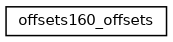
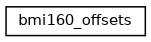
node "offsets160_offsets": label "offsets160_offsets" -> "bmi160_offsets"
